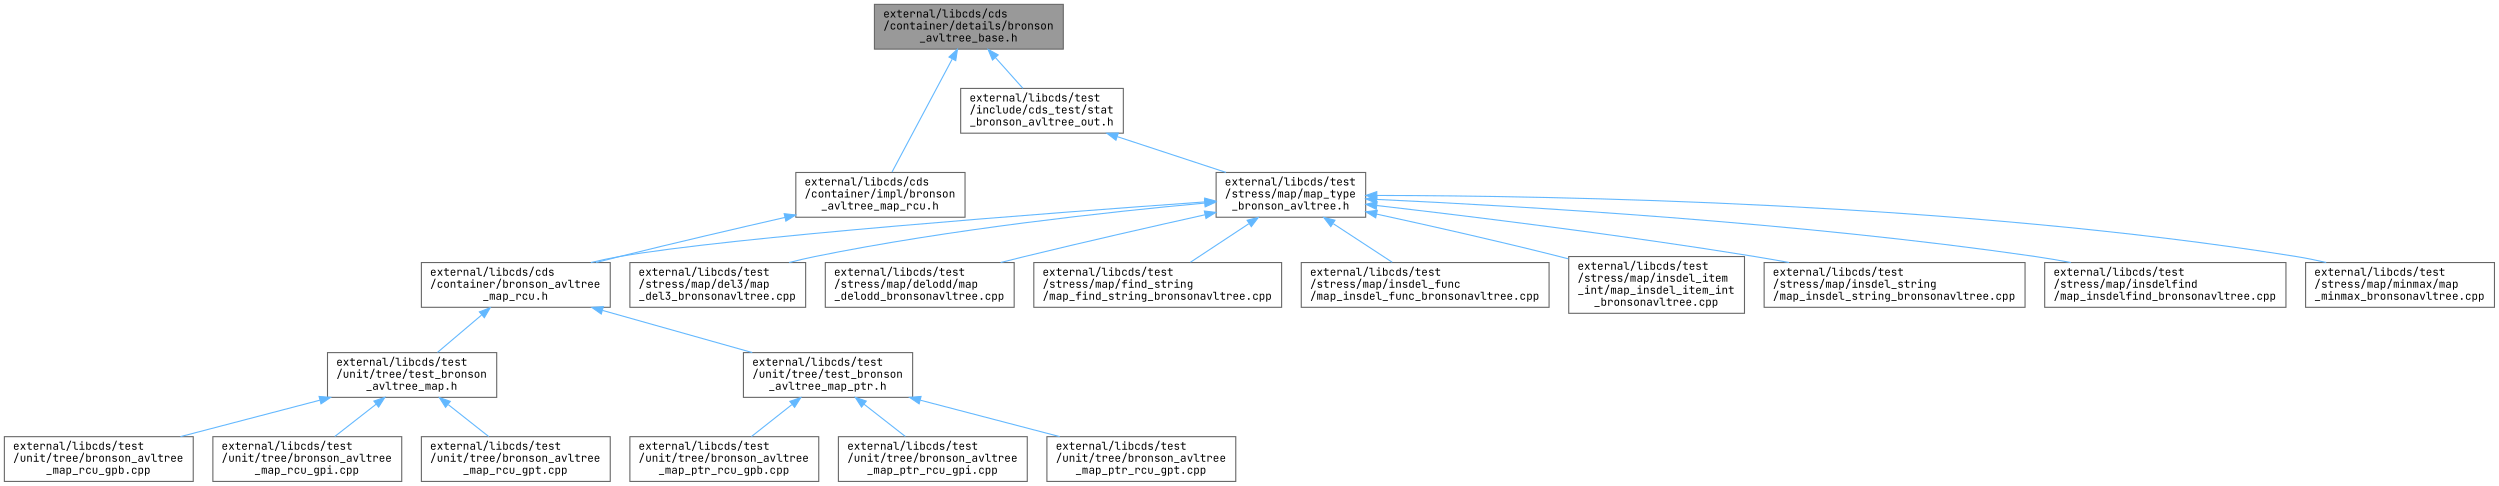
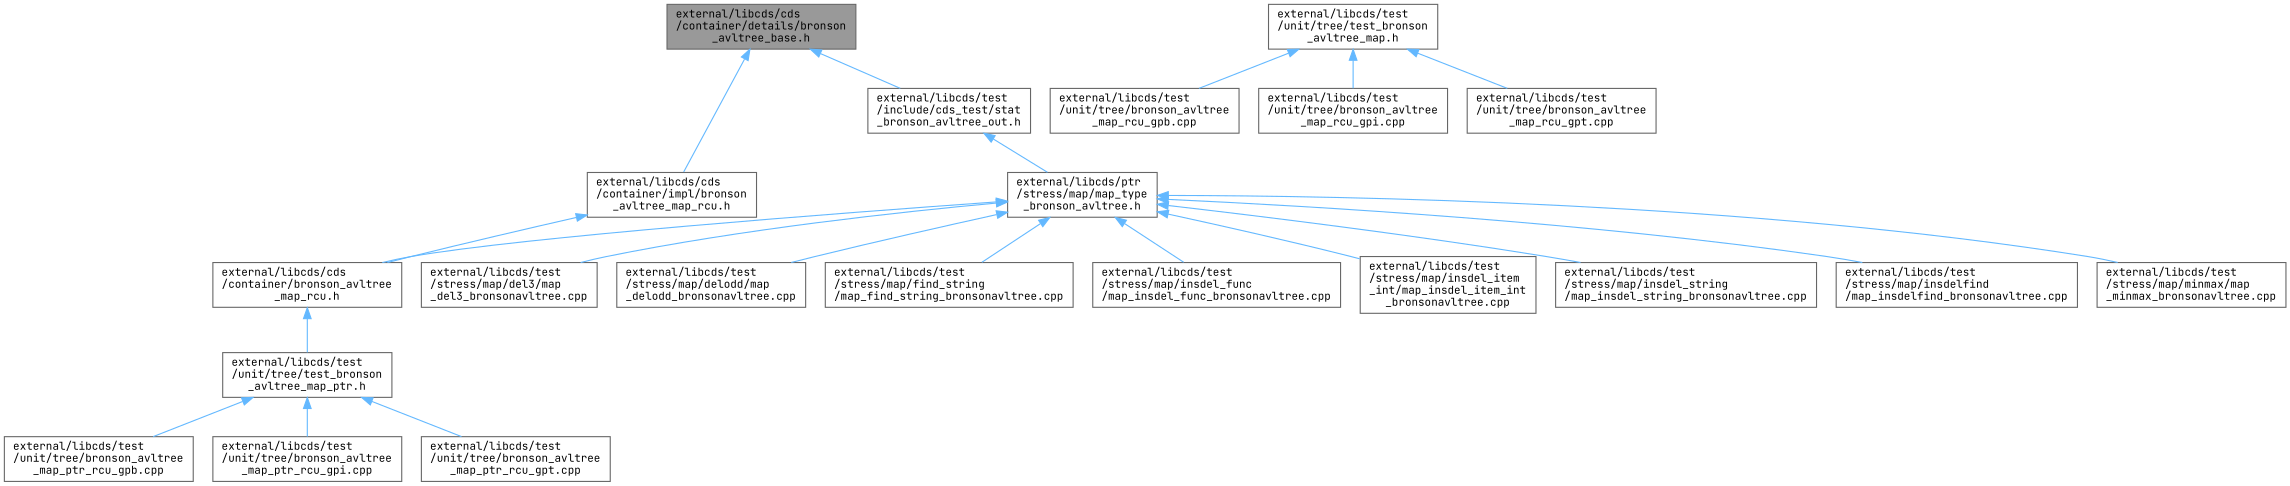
node "external/libcds/test /stress/map/map_type _bronson_avltree.h": label "external/libcds/test /stress/map/map_type _bronson_avltree.h" -> "external/libcds/ptr /stress/map/map_type _bronson_avltree.h"
edge "external/libcds/test /unit/tree/test_bronson _avltree_map.h" -> "external/libcds/cds /container/bronson_avltree _map_rcu.h": removed
